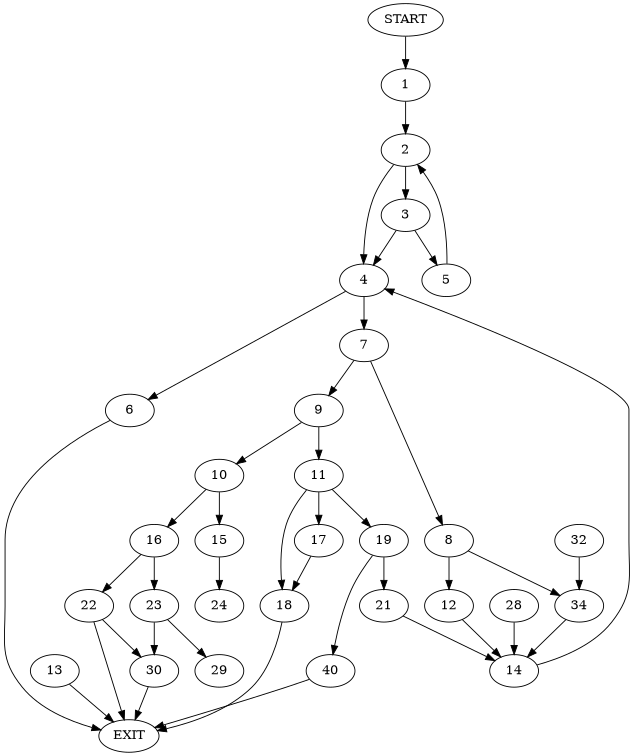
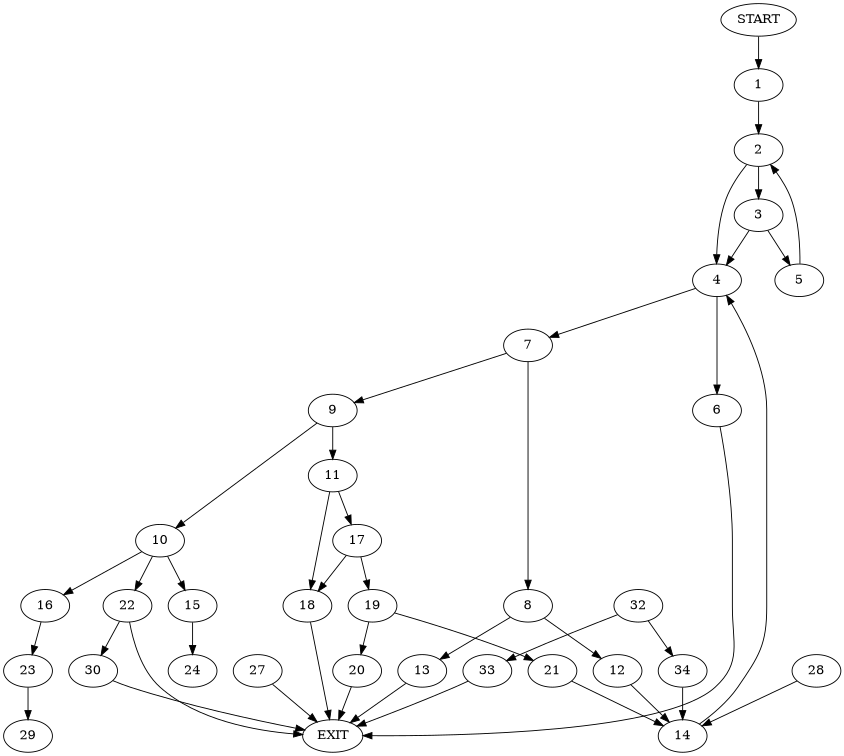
edge "11" -> "19": now "17" -> "19"
edge "16" -> "22": now "10" -> "22"
edge "8" -> "34": now "8" -> "13"
edge "23" -> "30": removed
node "27": added
node "40": label "40" -> "20"
node "33": added
